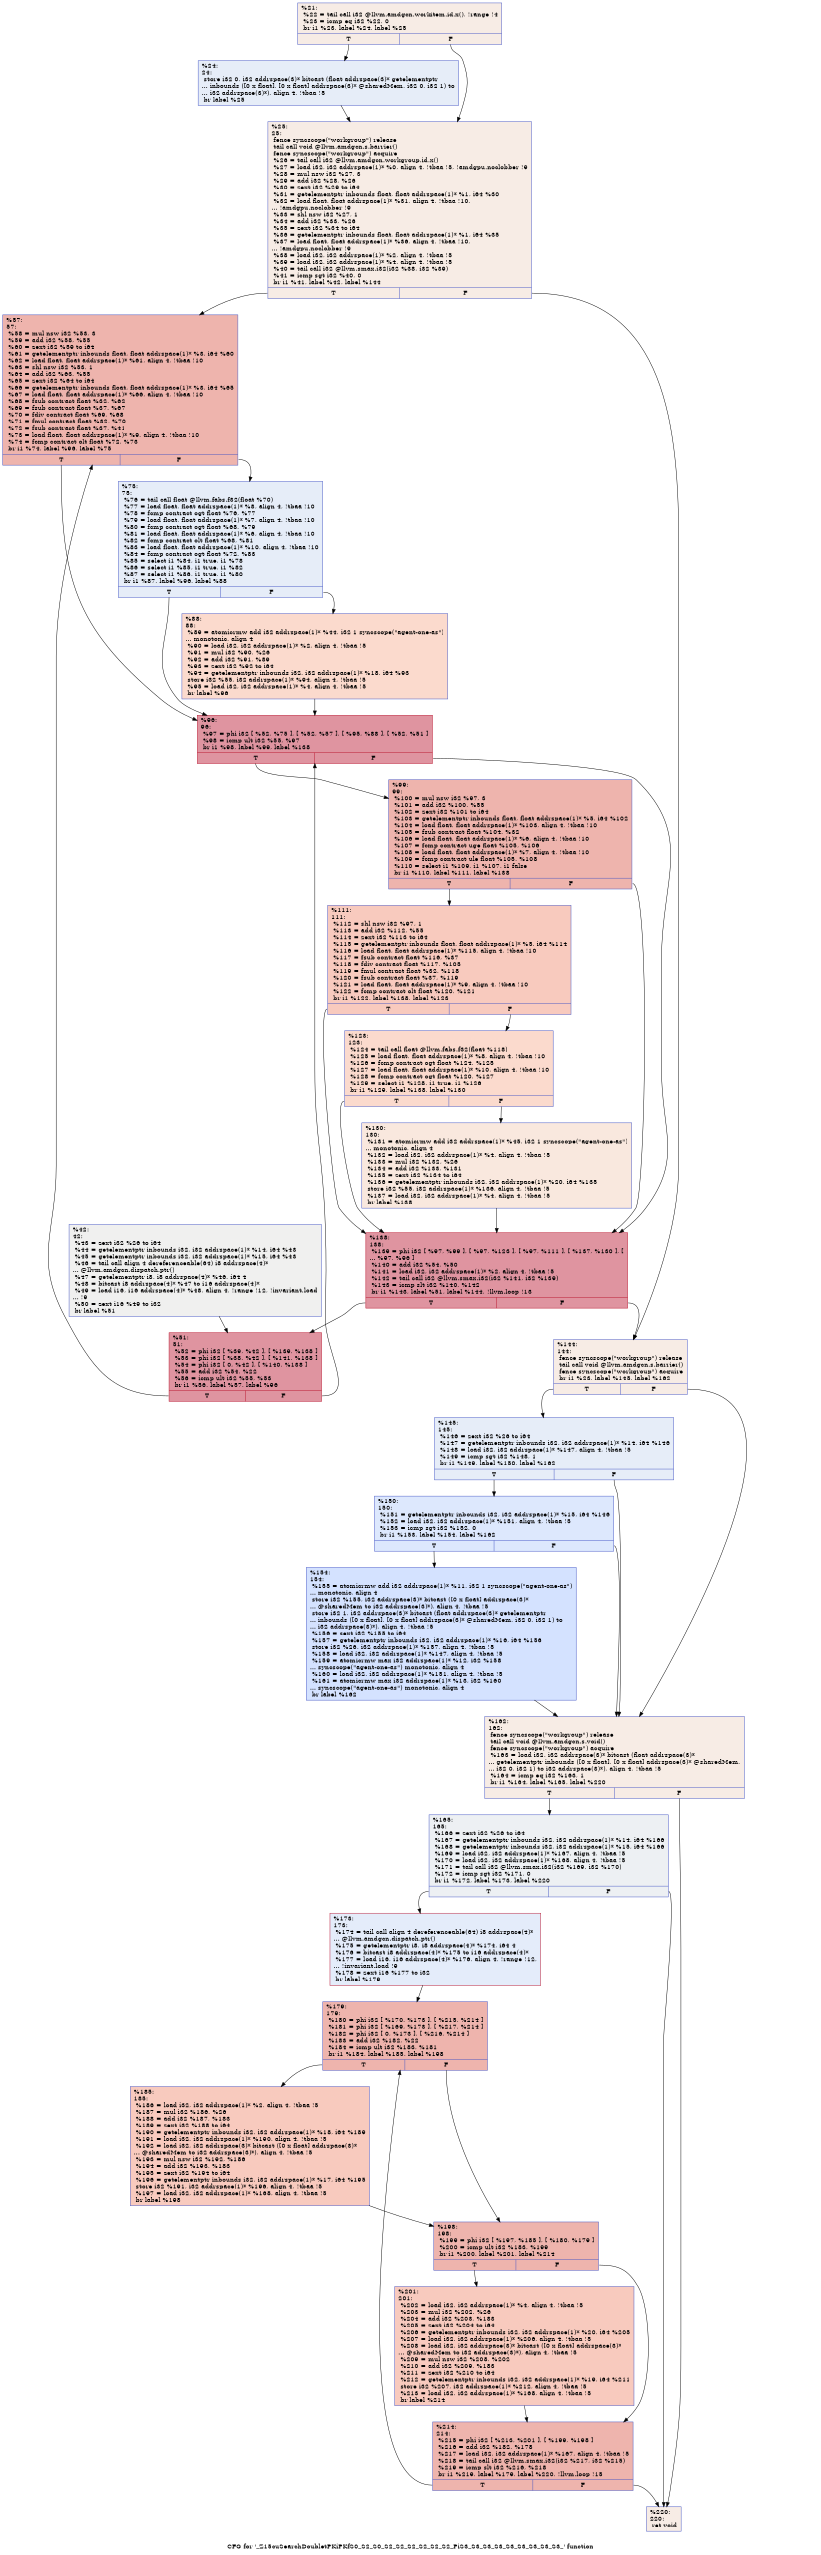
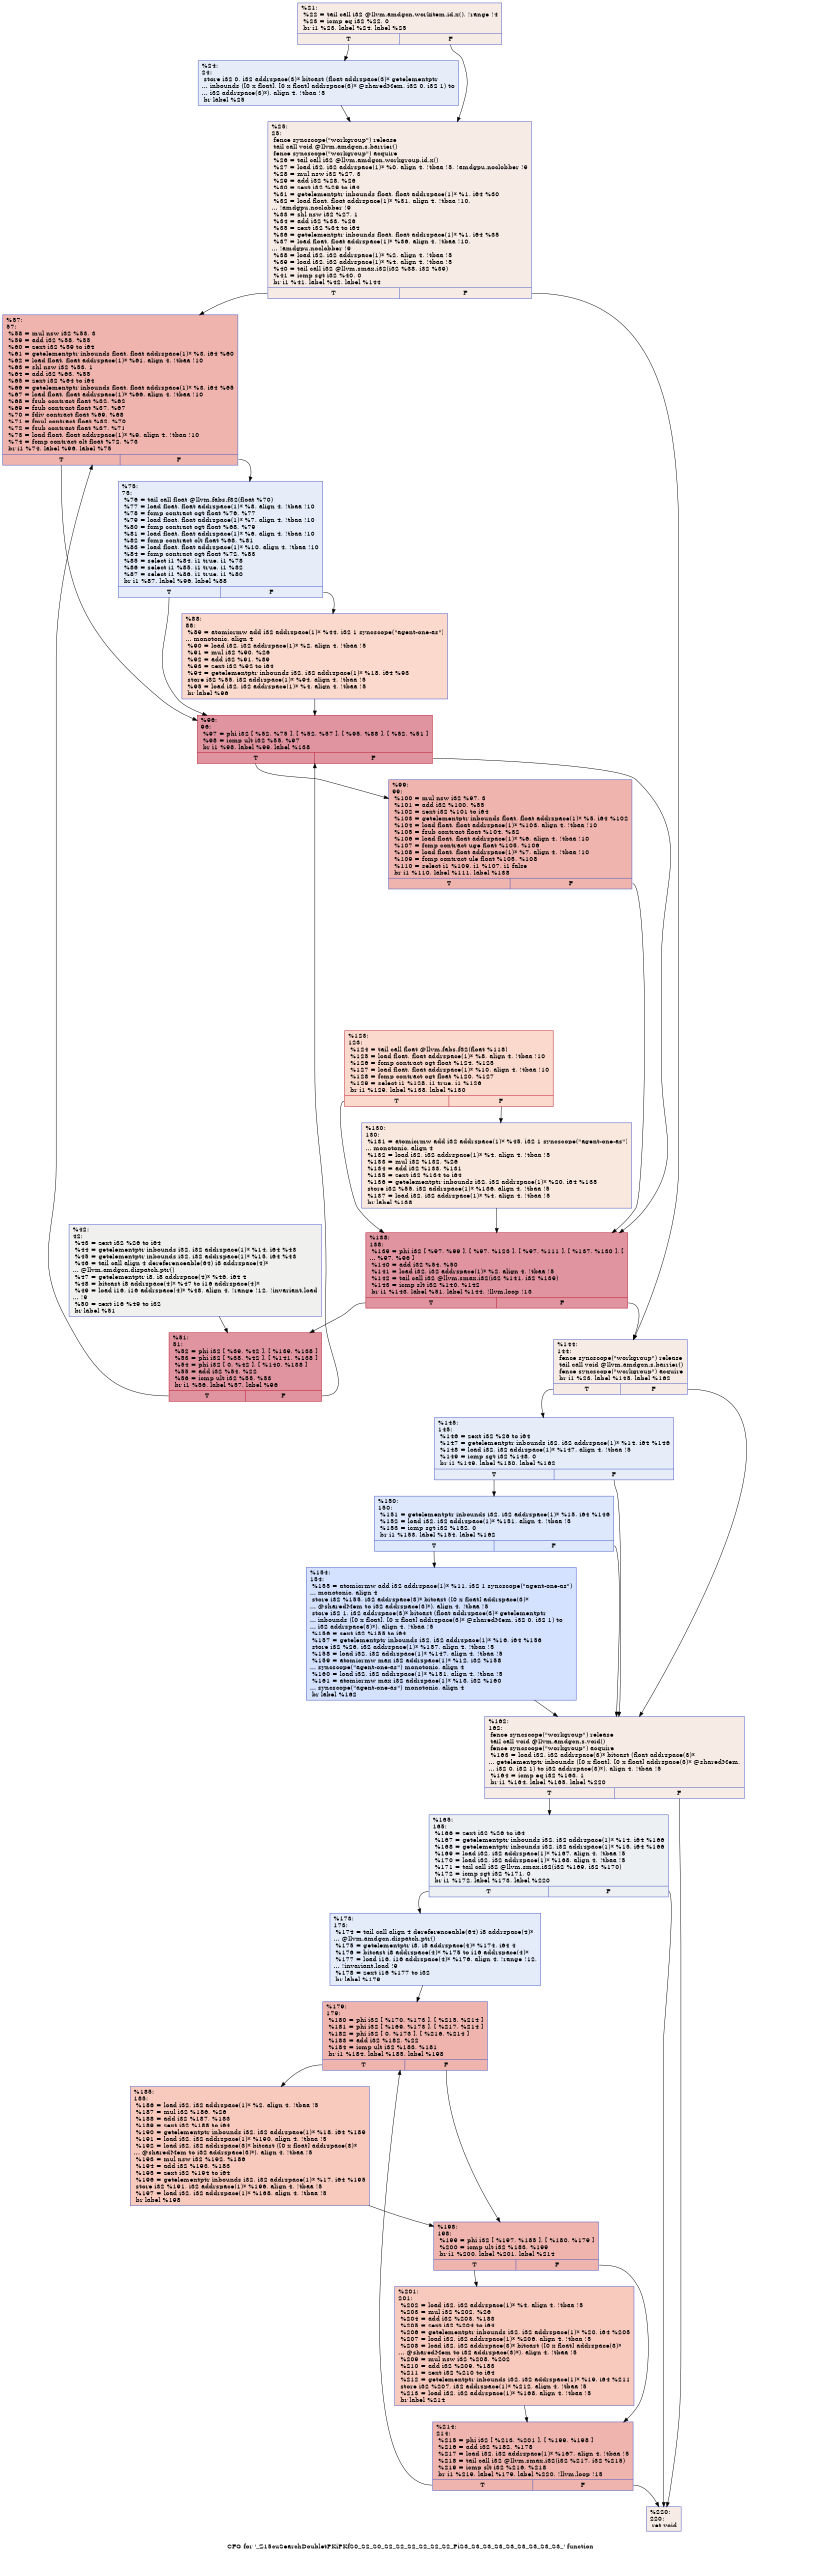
node "%57:": text "%72 = fsub contract float %37, %41" -> "%72 = fsub contract float %37, %71"
node "%111:": removed
node "%123:": color #3d50c3ff -> #b70d28ff
node "%145:": text "%149 = icmp sgt i32 %148, 1" -> "%149 = icmp sgt i32 %148, 0"
node "%173:": color #b70d28ff -> #3d50c3ff
